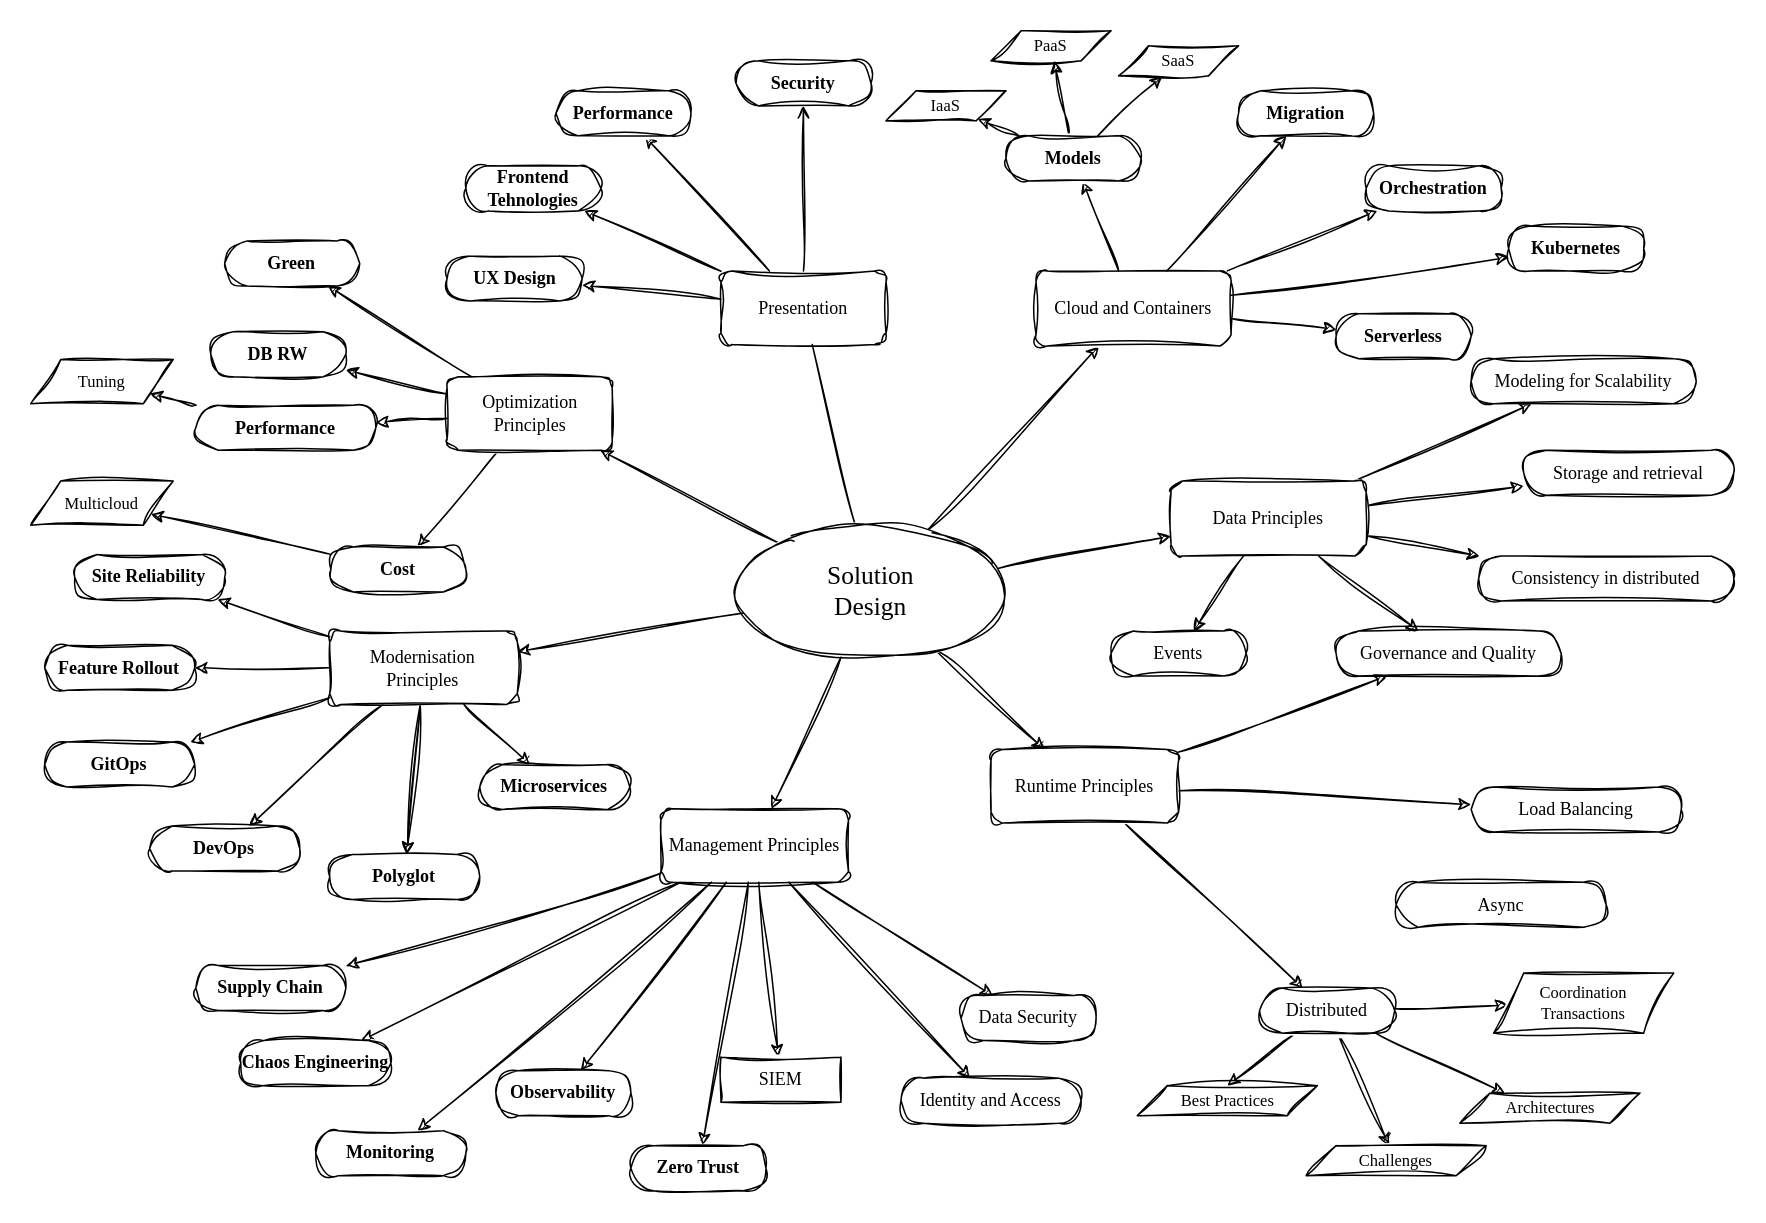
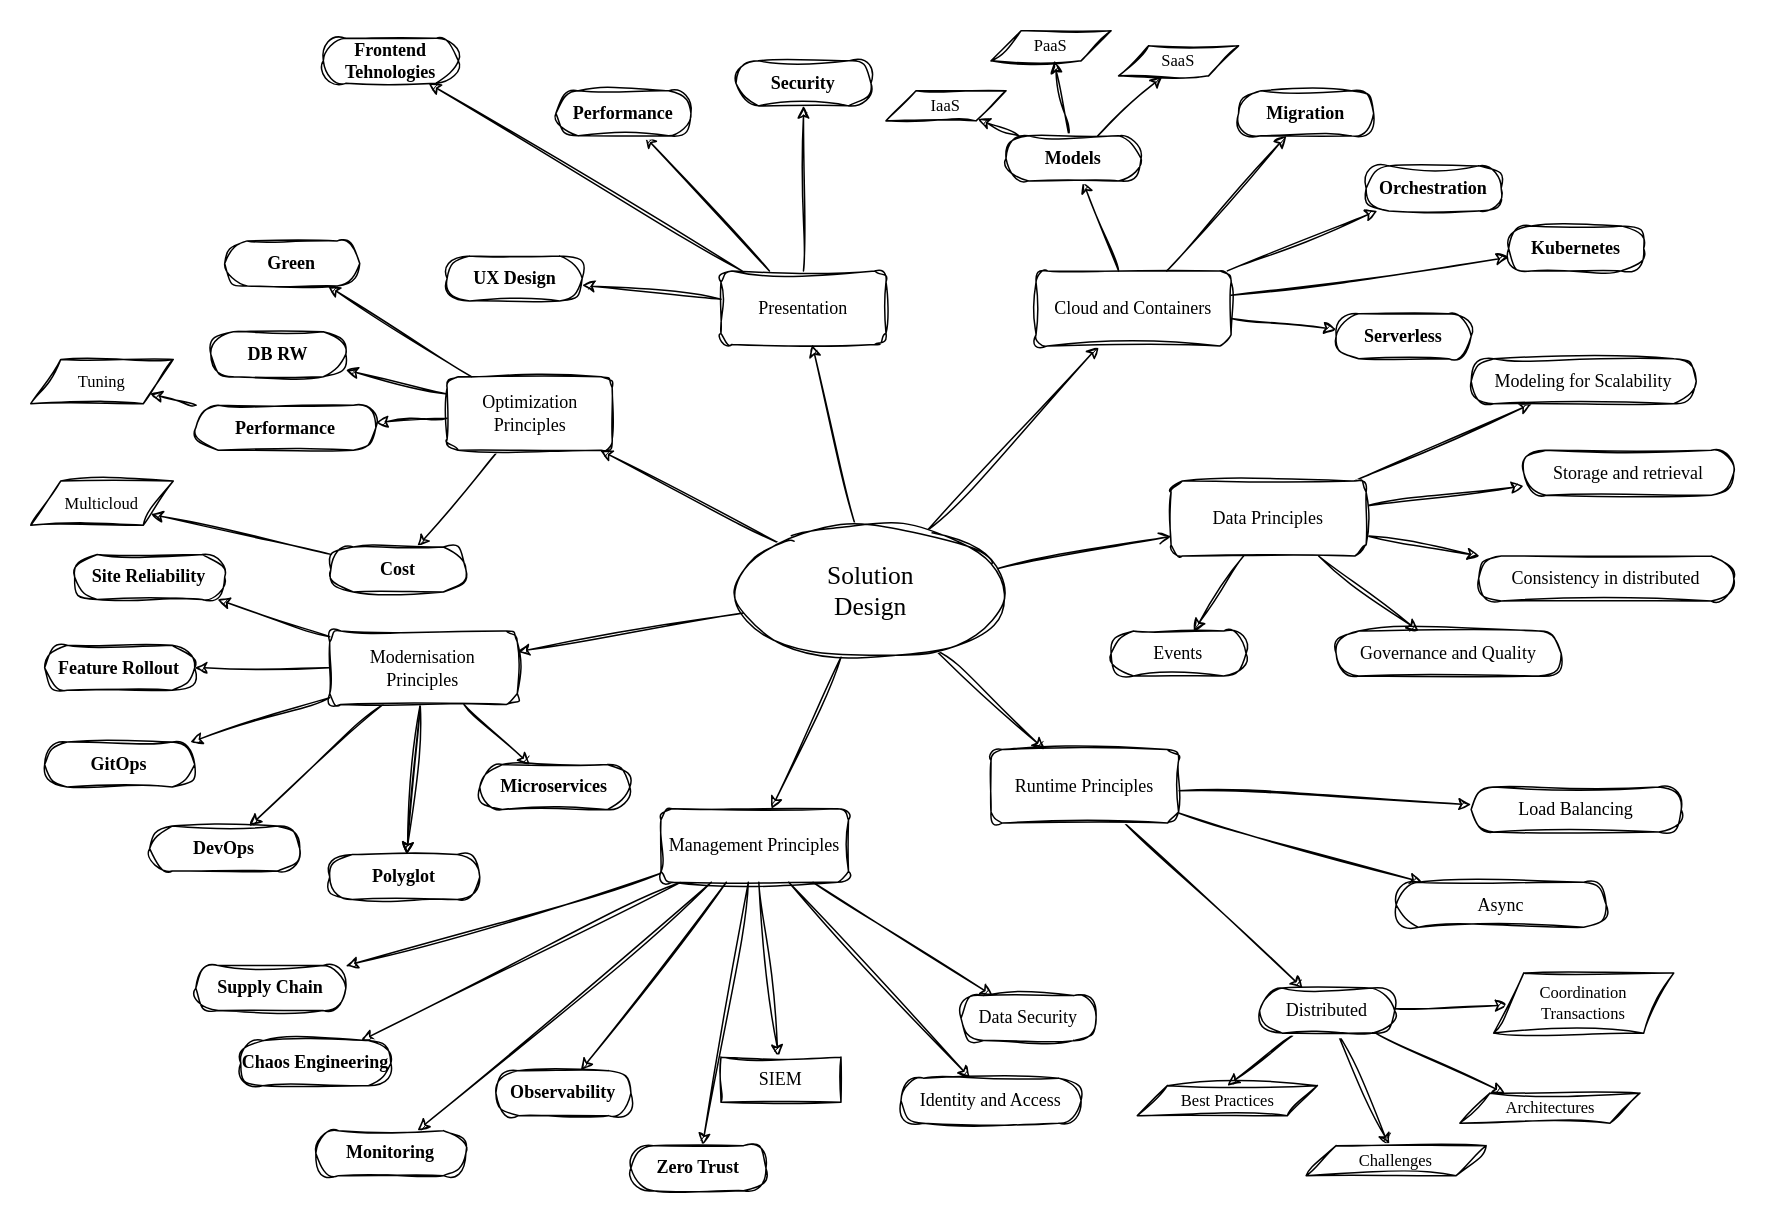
edge "Presentation" -> "Security": arrowhead open -> classic
node "Frontend Tehnologies": moved (533, 188) -> (391, 61)
edge "Presentation" -- "Solution Design": arrowhead none -> classic
edge "Solution Design" -> "Data Principles": arrowhead classic -> open
edge "Runtime Principles" -> "Governance and Quality": now "Runtime Principles" -> "Async"
